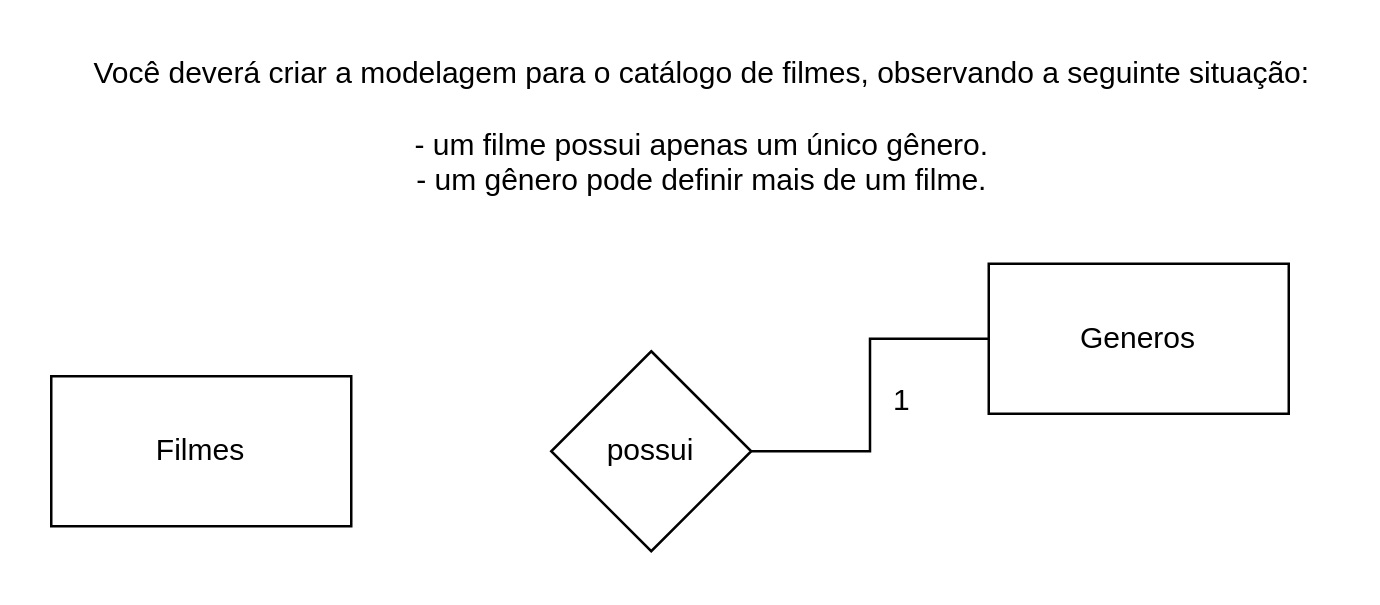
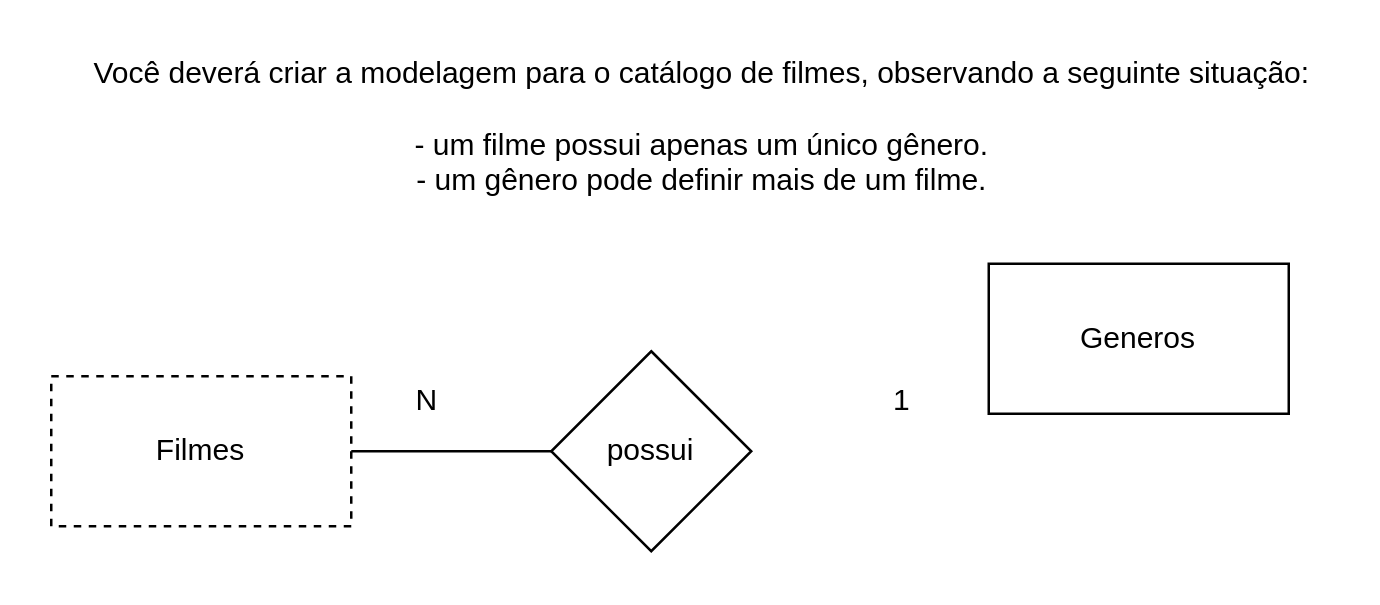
edge "Generos" -- "possui": now "Filmes" -- "possui"
node "N": added
node "Filmes": style solid -> dashed
